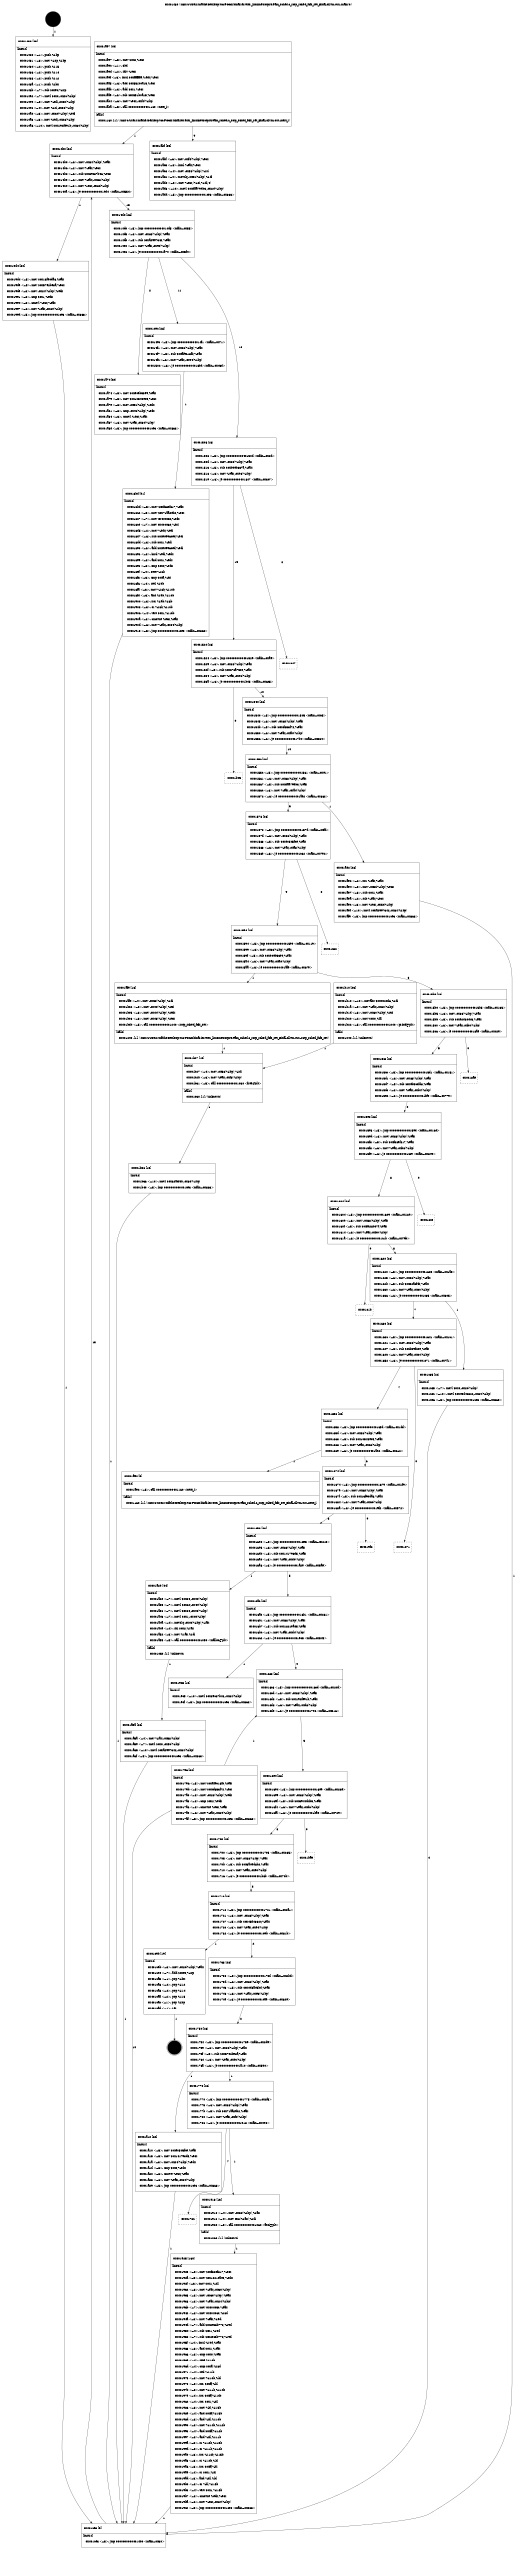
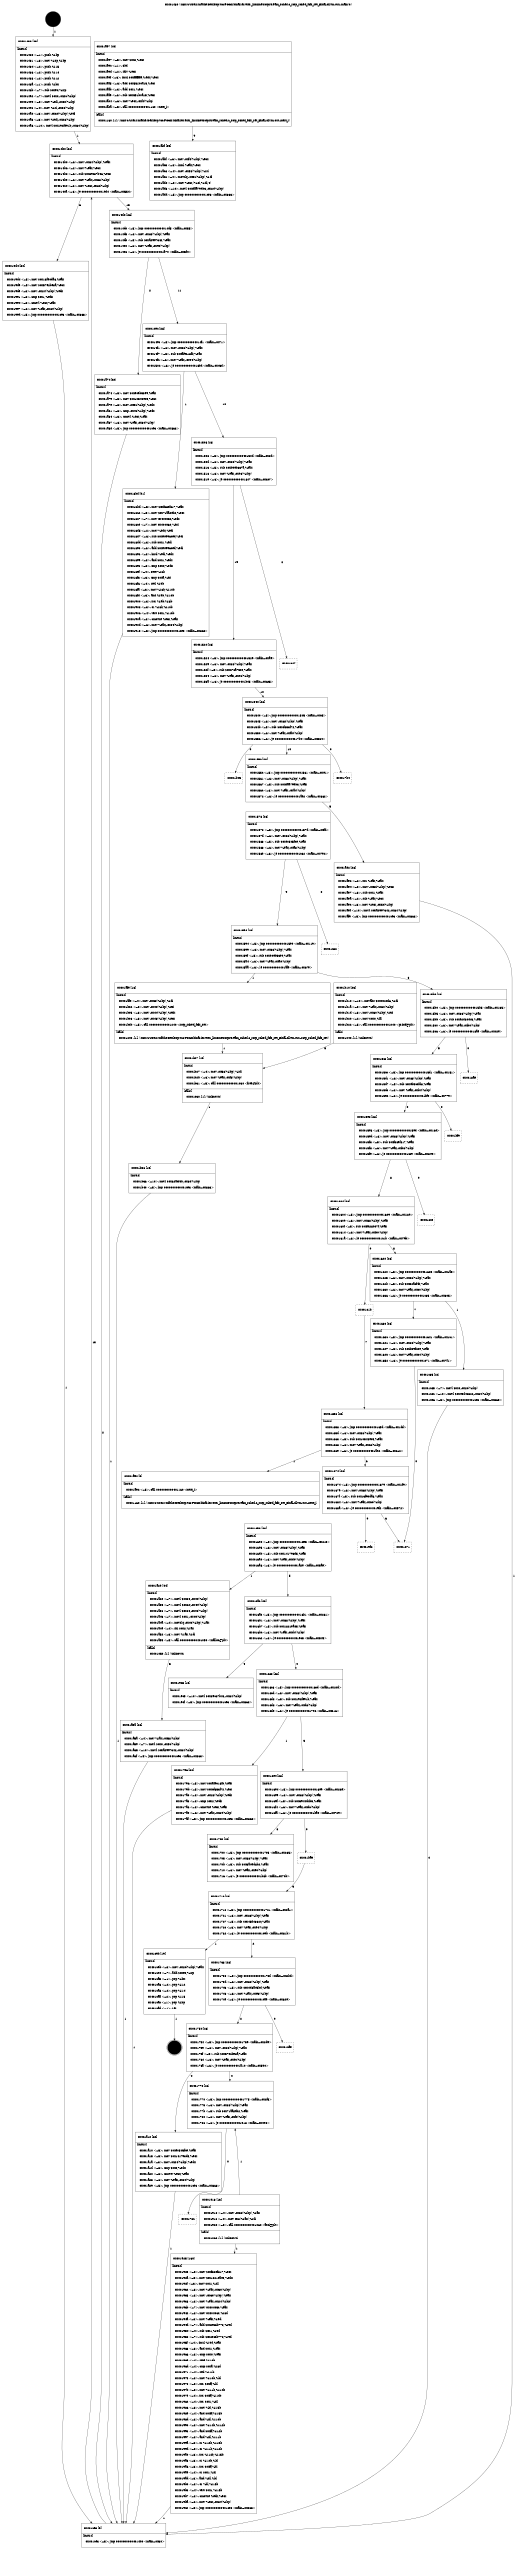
edge "0x401a97 [40]" -> "0x4014b0 [32]": now "0x401480 [48]" -> "0x4014b0 [32]"
edge "0x4014b0 [32]" -> "0x4019d4 [30]": label " 1" -> " 6"
edge "0x4014d0 [28]" -> "0x401508 [28]": now "0x4014ec [28]" -> "0x401508 [28]"
edge "0x401524 [28]" -> "0x401b45": now "0x401540 [28]" -> "0x401b45"
node "0x4017b4": added
edge "0x40155c [28]" -> "0x401578 [28]": removed, label "9"
edge "0x40155c [28]" -> "0x401ae2 [28]": label " 1" -> " 5"
edge "0x401b10 [23]" -> "0x401b27 [15]": label " 1" -> " 5"
node "0x401bf9": added
edge "0x40163c [28]" -> "0x401658 [28]": now "0x401c1b" -> "0x401658 [28]"
edge "0x401a74 [30]" -> "0x401ce3 [5]": added, label "2"
edge "0x401674 [28]" -> "0x401690 [28]": now "0x401674 [28]" -> "0x401c71"
edge "0x401a2e [44]" -> "0x401a5a [26]": label " 1" -> " 5"
edge "0x4016ac [28]" -> "0x4019c5 [15]": label " 1" -> " 4"
edge "0x401796 [30]" -> "0x4016c8 [28]": reversed
edge "0x401700 [28]" -> "0x40171c [28]": now "0x401ba9" -> "0x40171c [28]"
edge "0x401796 [30]" -> "0x401ce3 [5]": label " 10" -> " 1"
node "0x401cae": added
edge "0x401754 [28]" -> "0x401a10 [30]": label " 1" -> " 4"
edge "0x401754 [28]" -> "0x401770 [28]": label " 1" -> " 4"
edge "0x401770 [28]" -> "0x401918 [13]": reversed
edge "0x401770 [28]" -> "0x40178c": label " 7" -> " 0"
